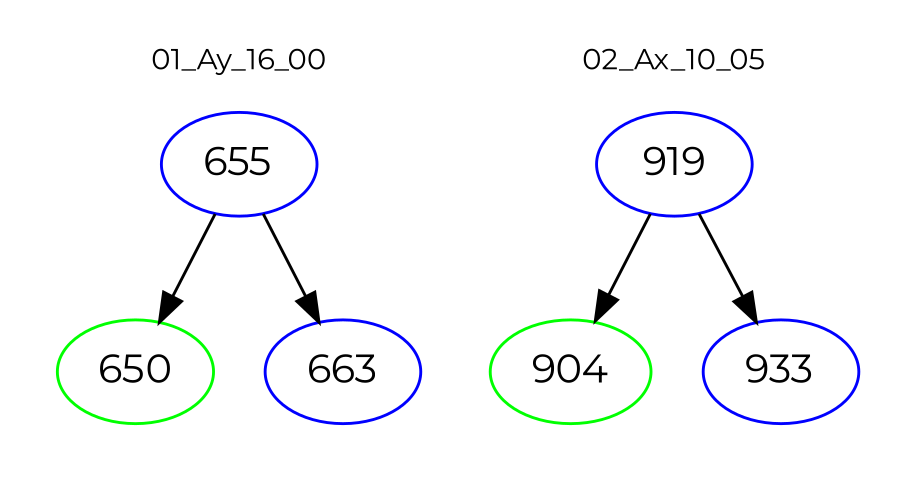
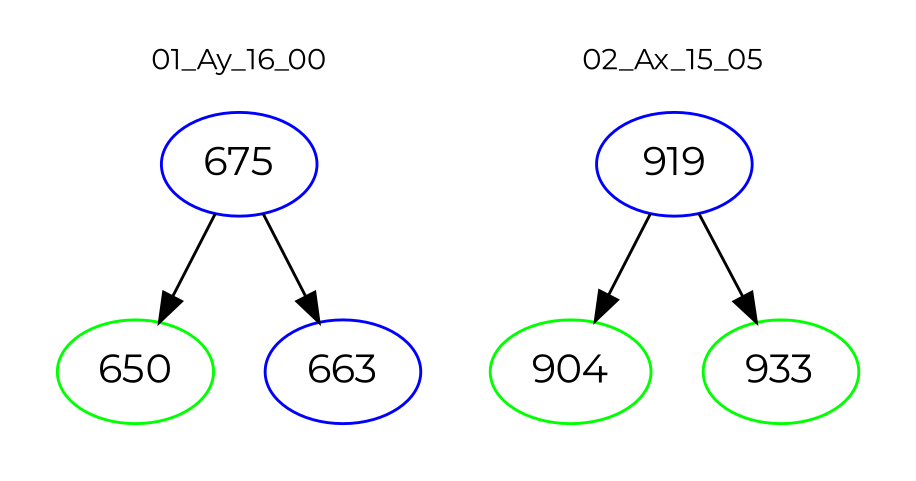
cluster "02_Ax_10_05": label "02_Ax_10_05" -> "02_Ax_15_05"
node "655": label "655" -> "675"
node "933": color blue -> green
